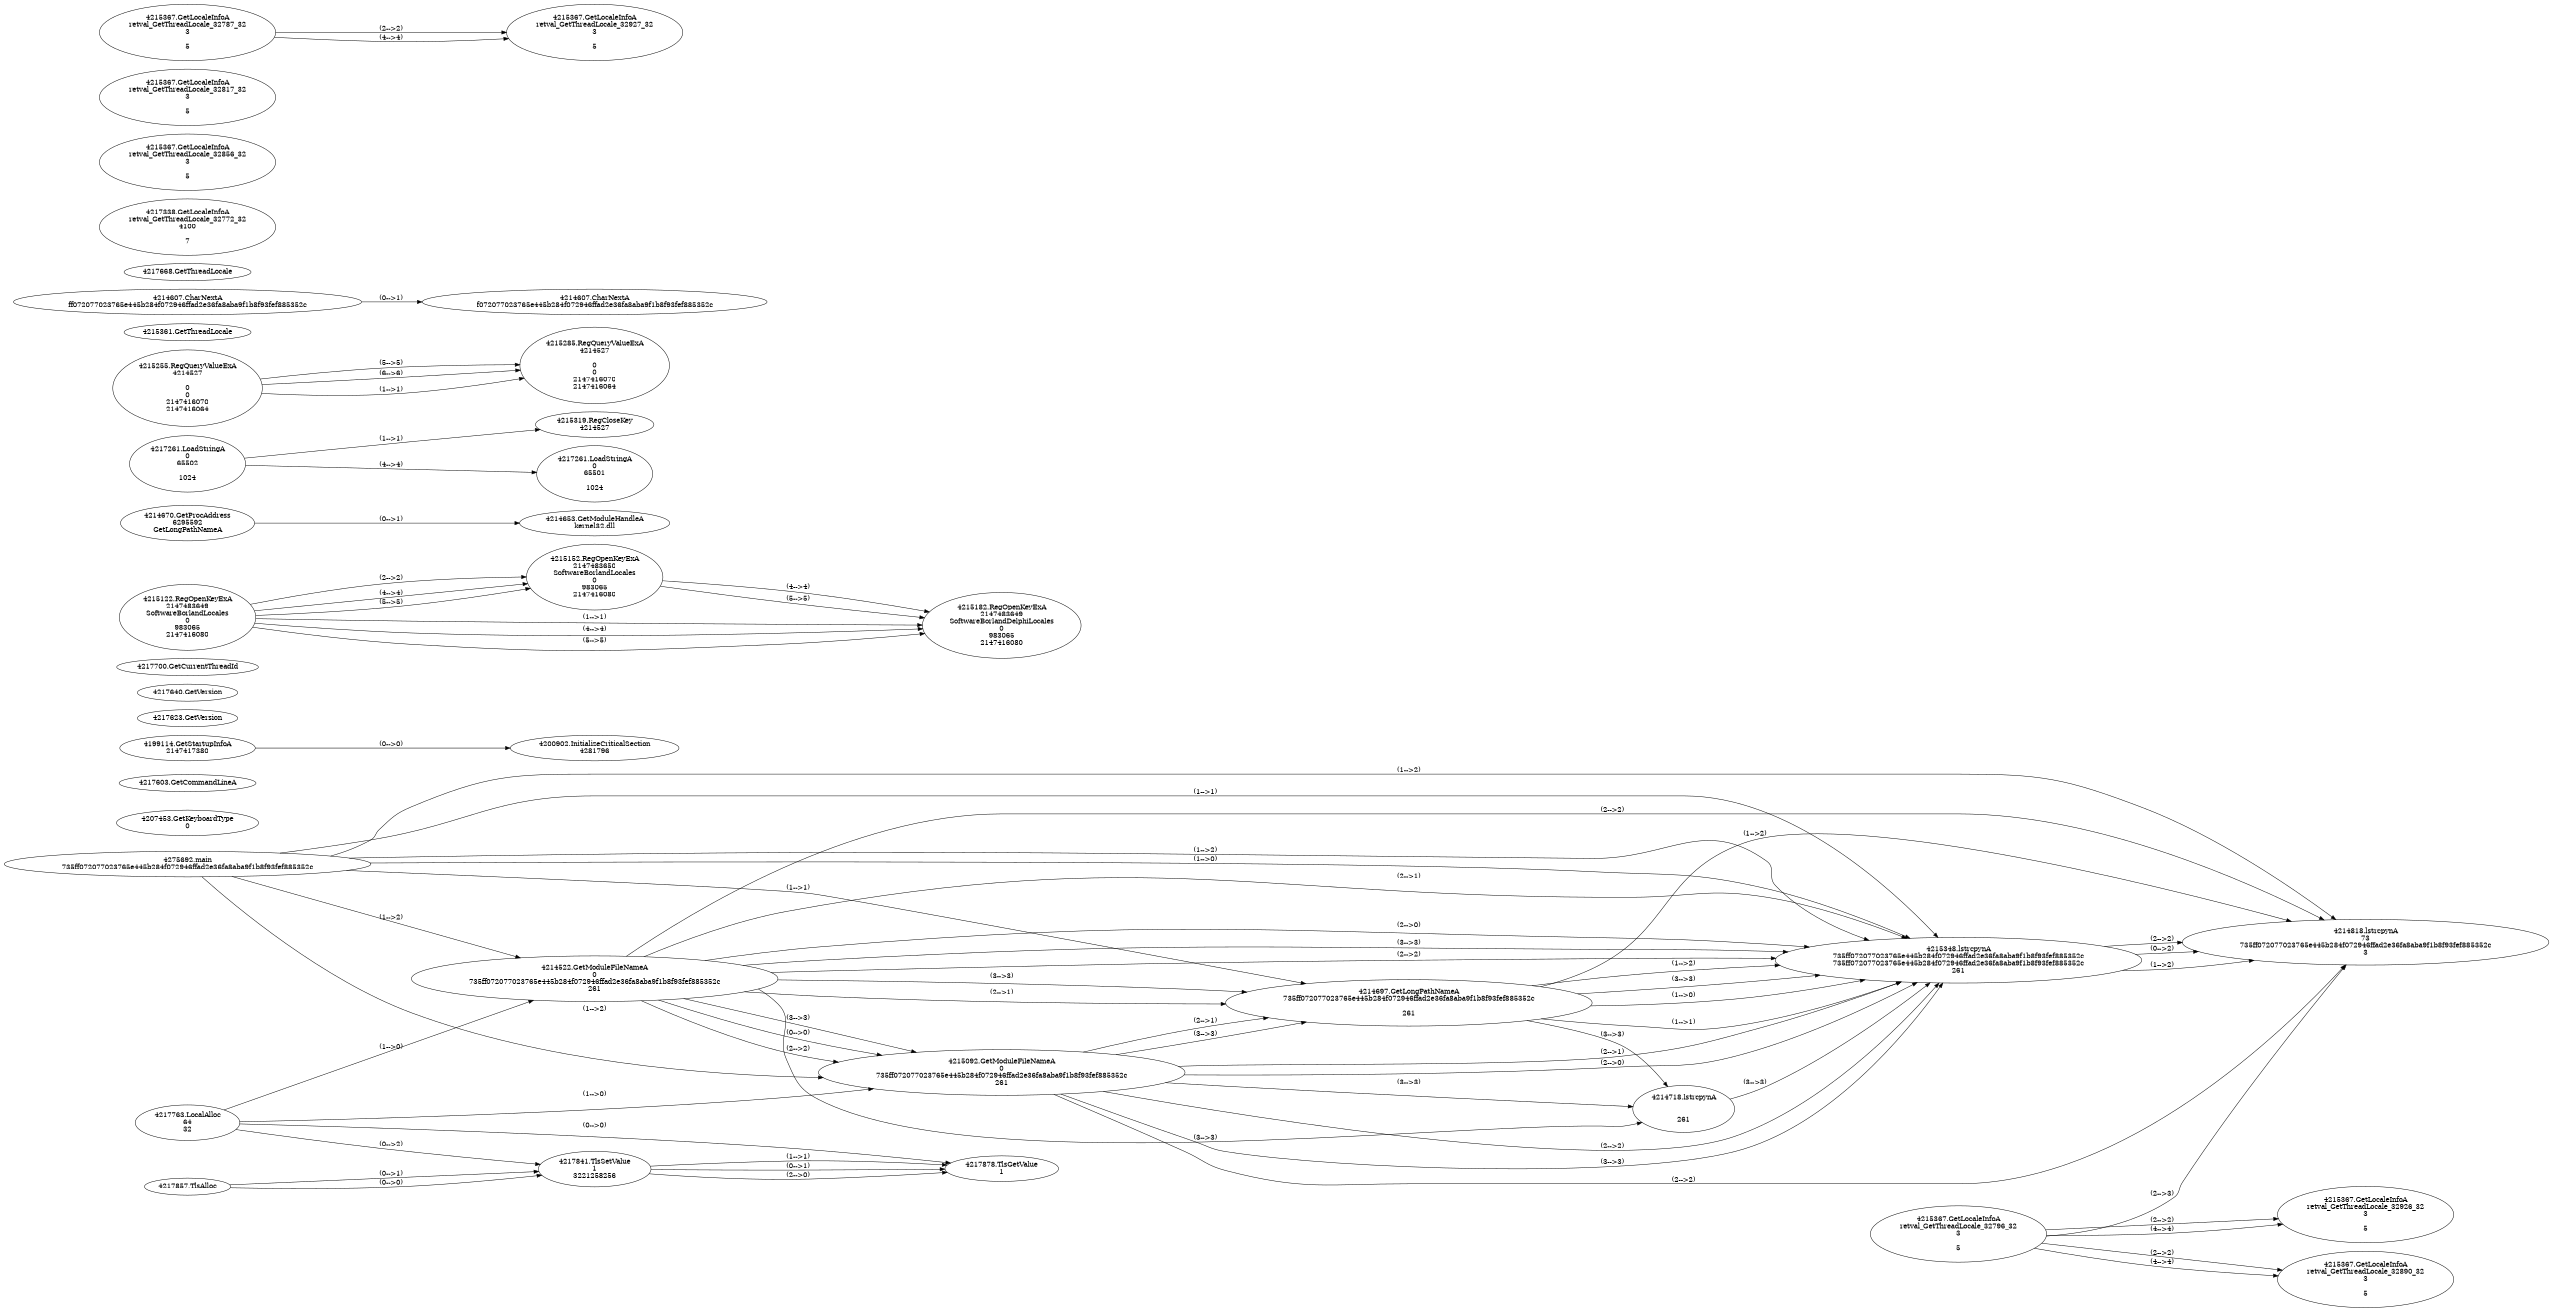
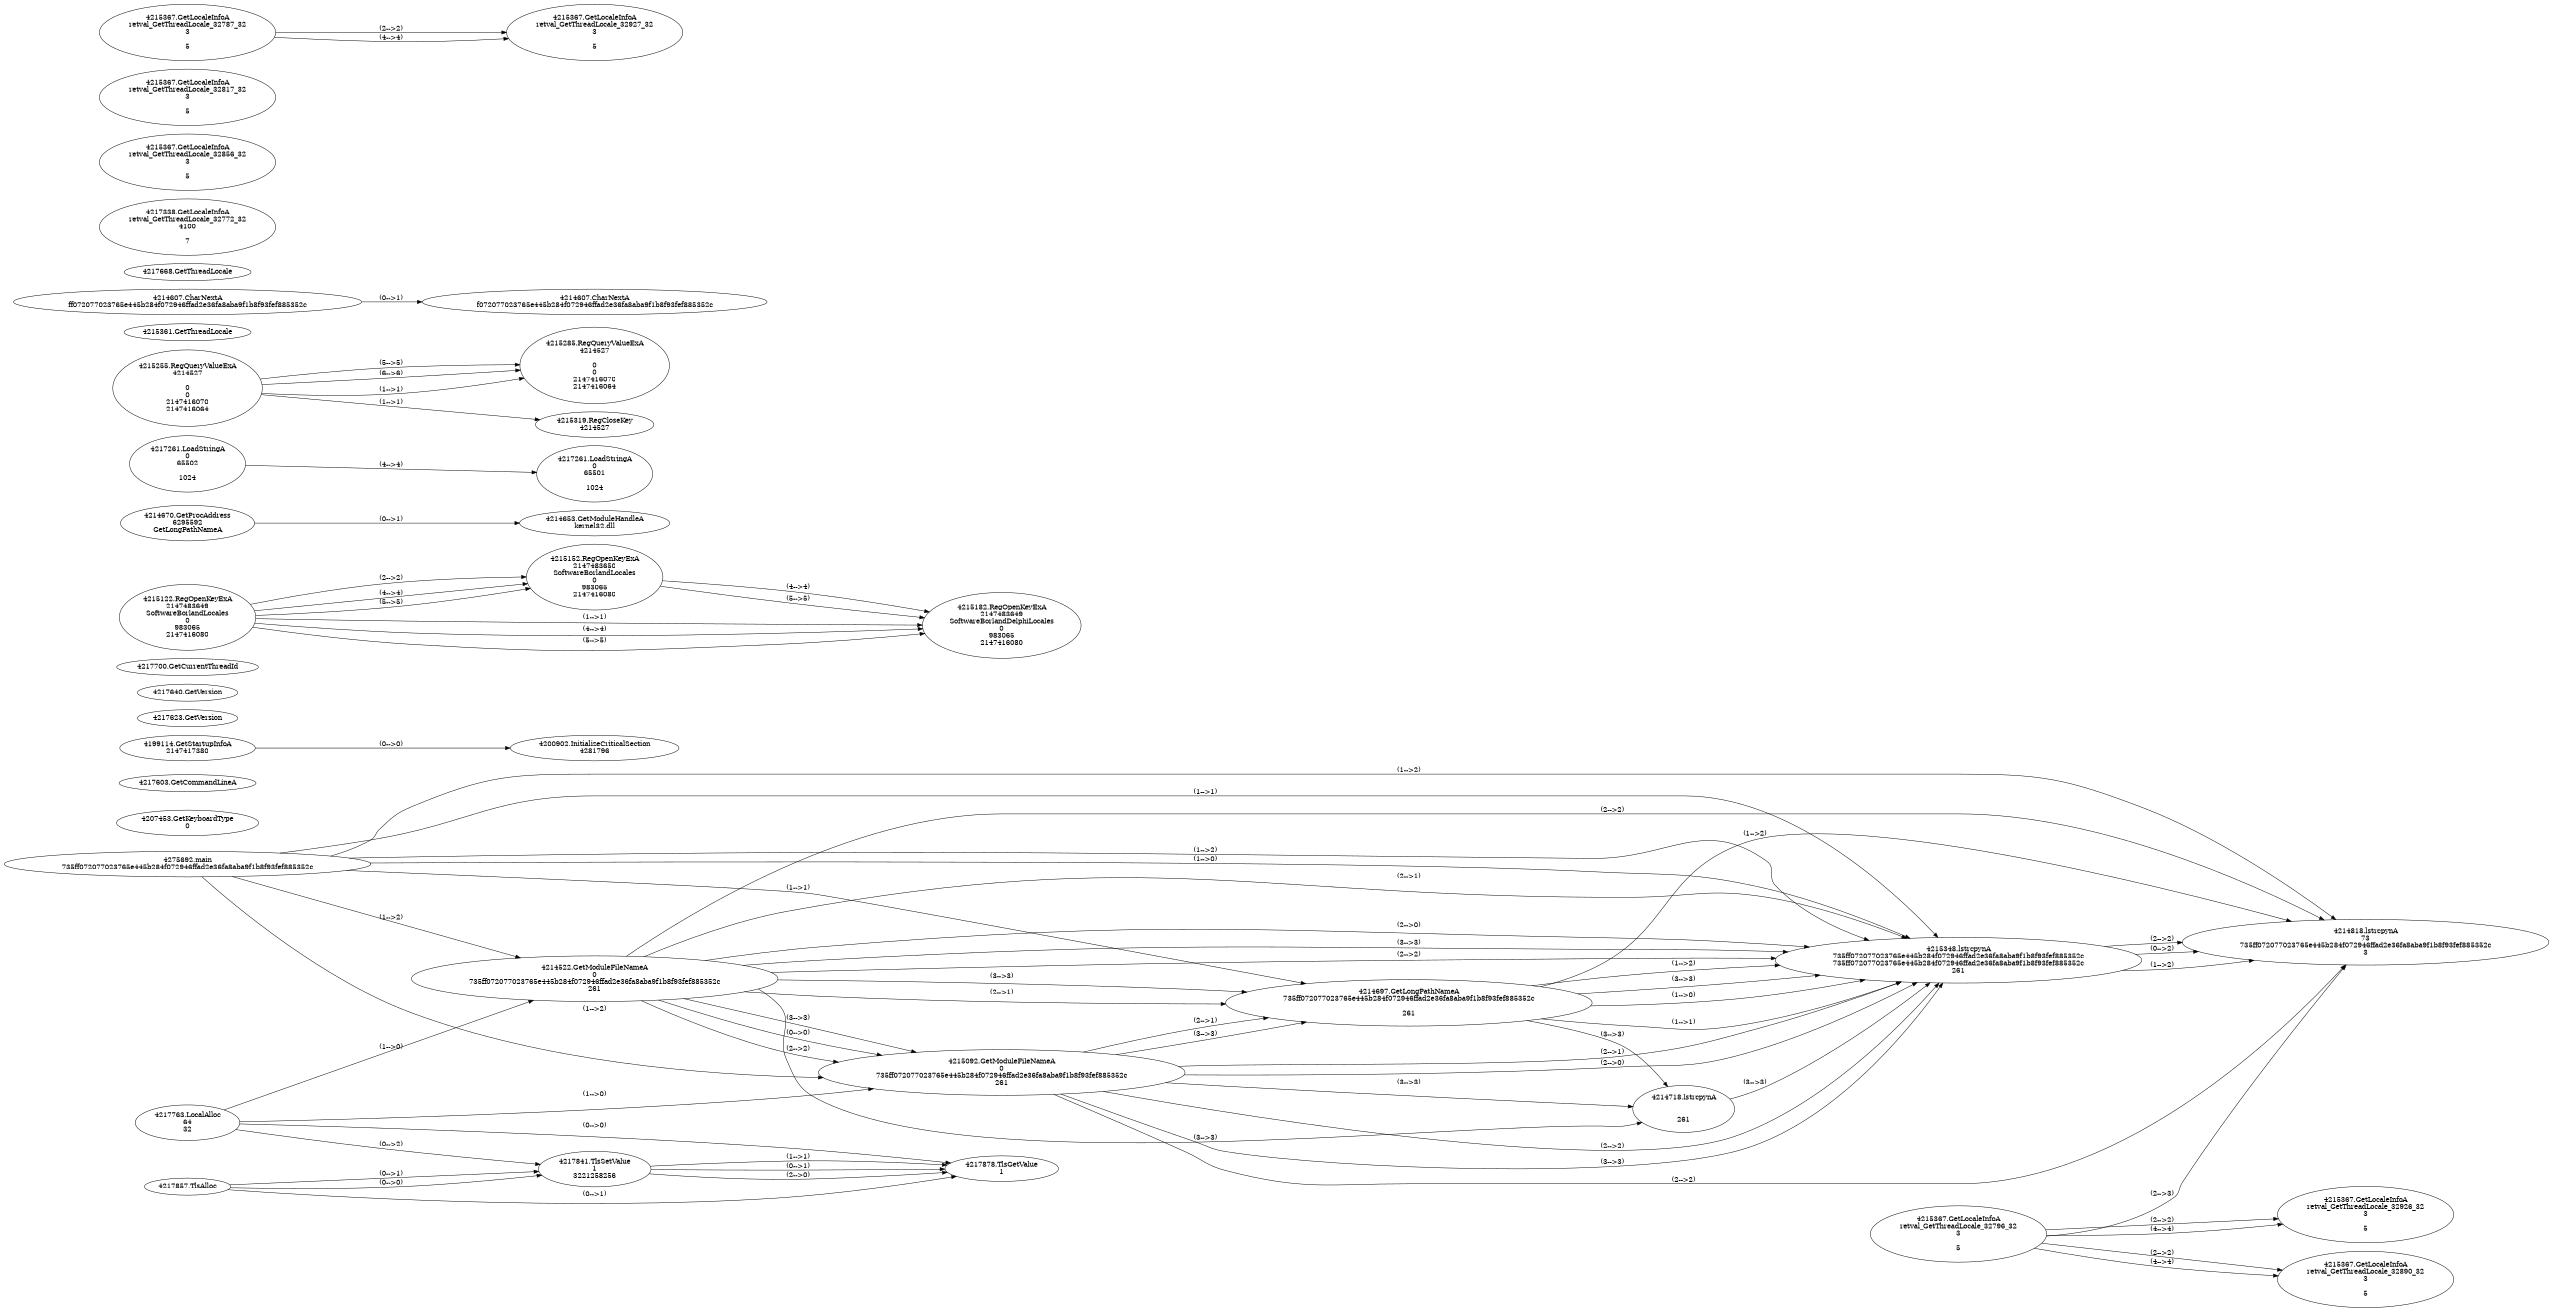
edge "4217261.LoadStringA 0 65502 1024" -> "4215319.RegCloseKey 4214527": now "4215255.RegQueryValueExA 4214527 0 0 2147416070 2147416064" -> "4215319.RegCloseKey 4214527"
edge "4217857.TlsAlloc" -> "4217878.TlsGetValue 1": added, label "(0-->1)"
